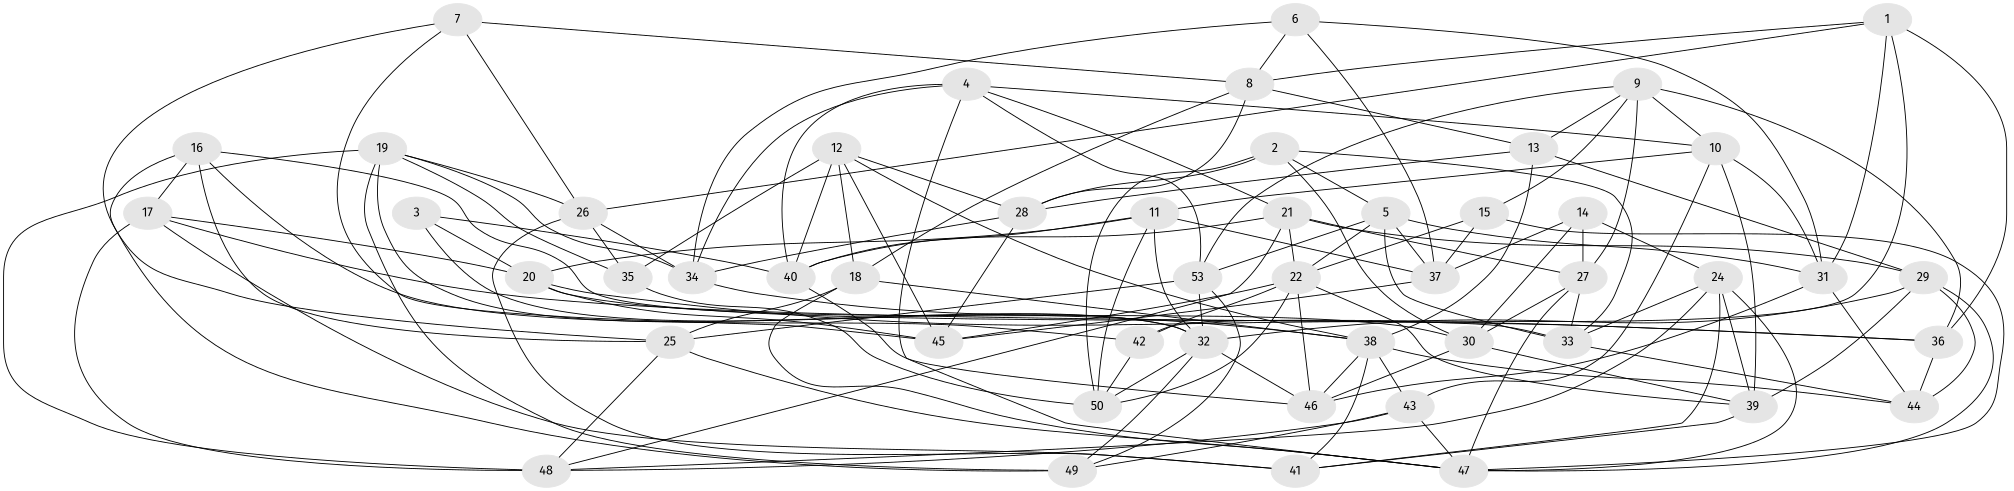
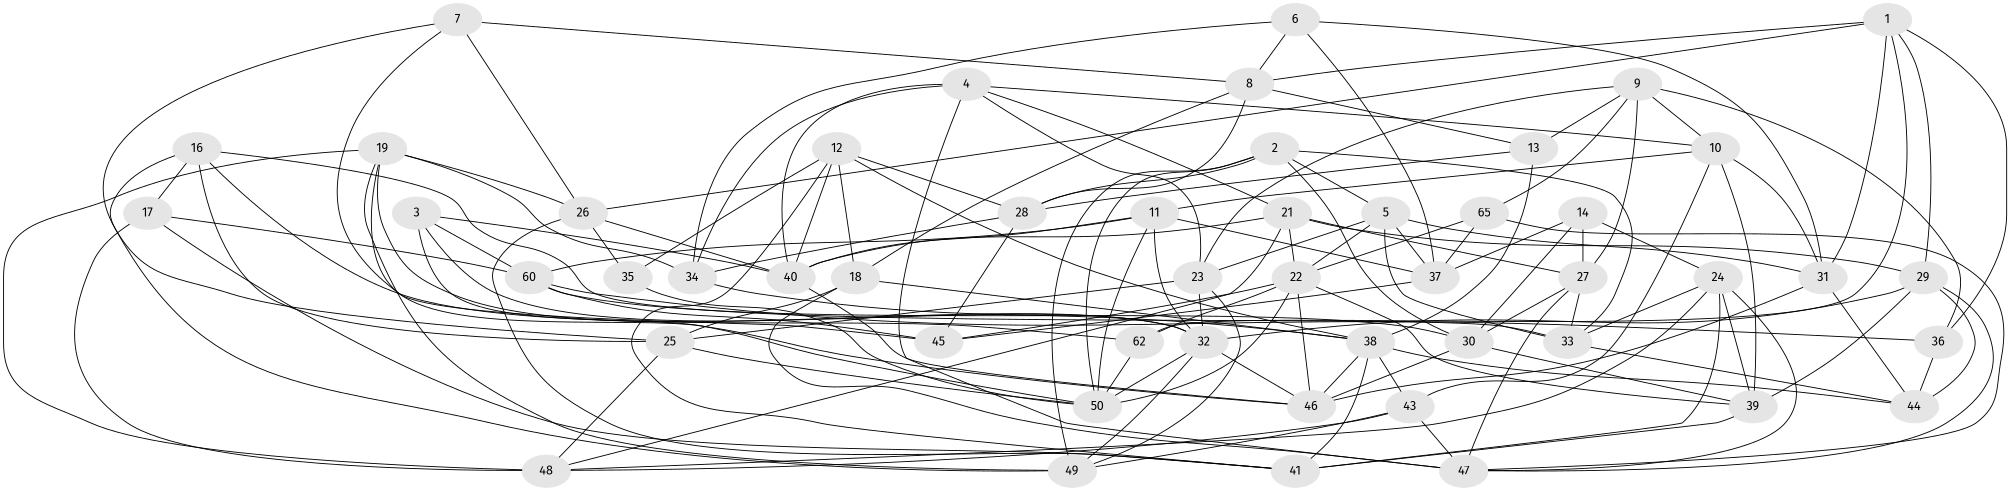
node "15": label "15" -> "65"
edge "13" -- "29": now "1" -- "29"
edge "19" -- "35": now "19" -- "46"
edge "12" -- "45": now "12" -- "41"
edge "26" -- "34": now "26" -- "40"
edge "2" -- "49": added
node "20": label "20" -> "60"
node "53": label "53" -> "23"
edge "17" -- "36": removed
node "42": label "42" -> "62"
edge "3" -- "50": added
edge "25" -- "47": now "25" -- "50"
